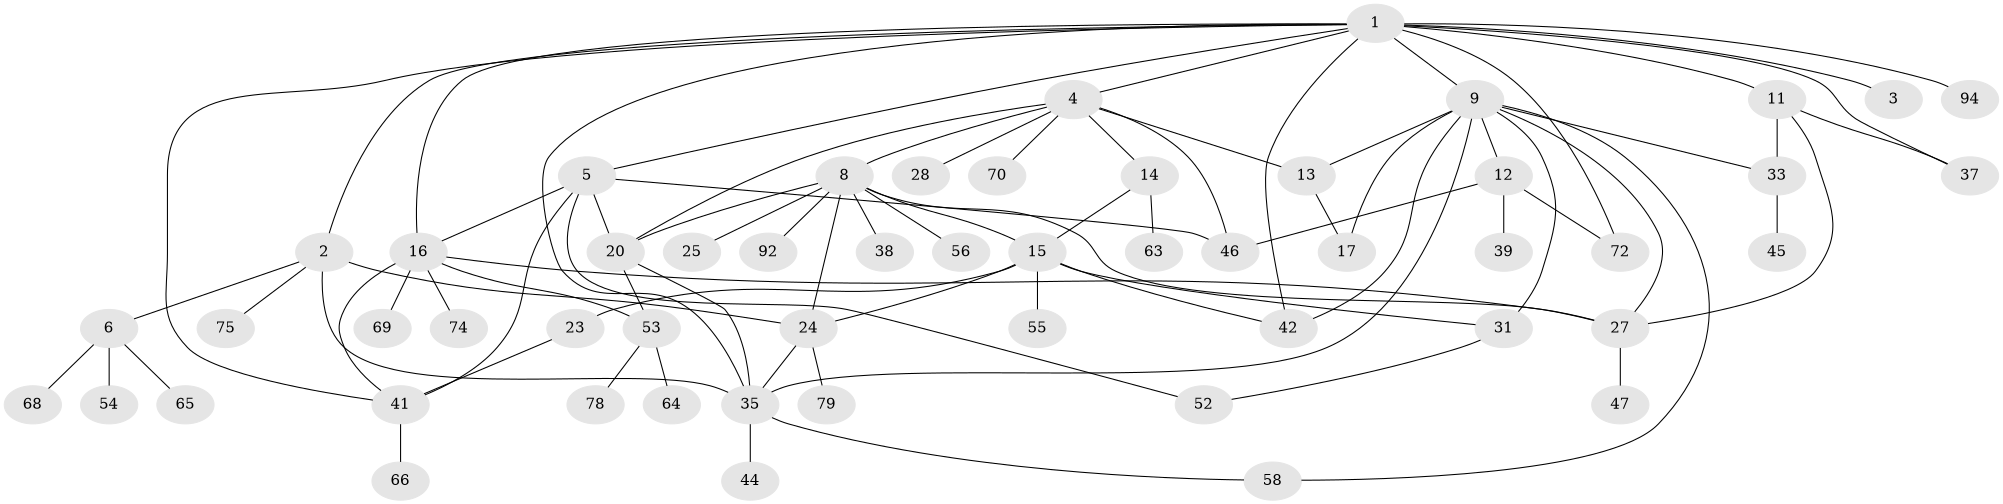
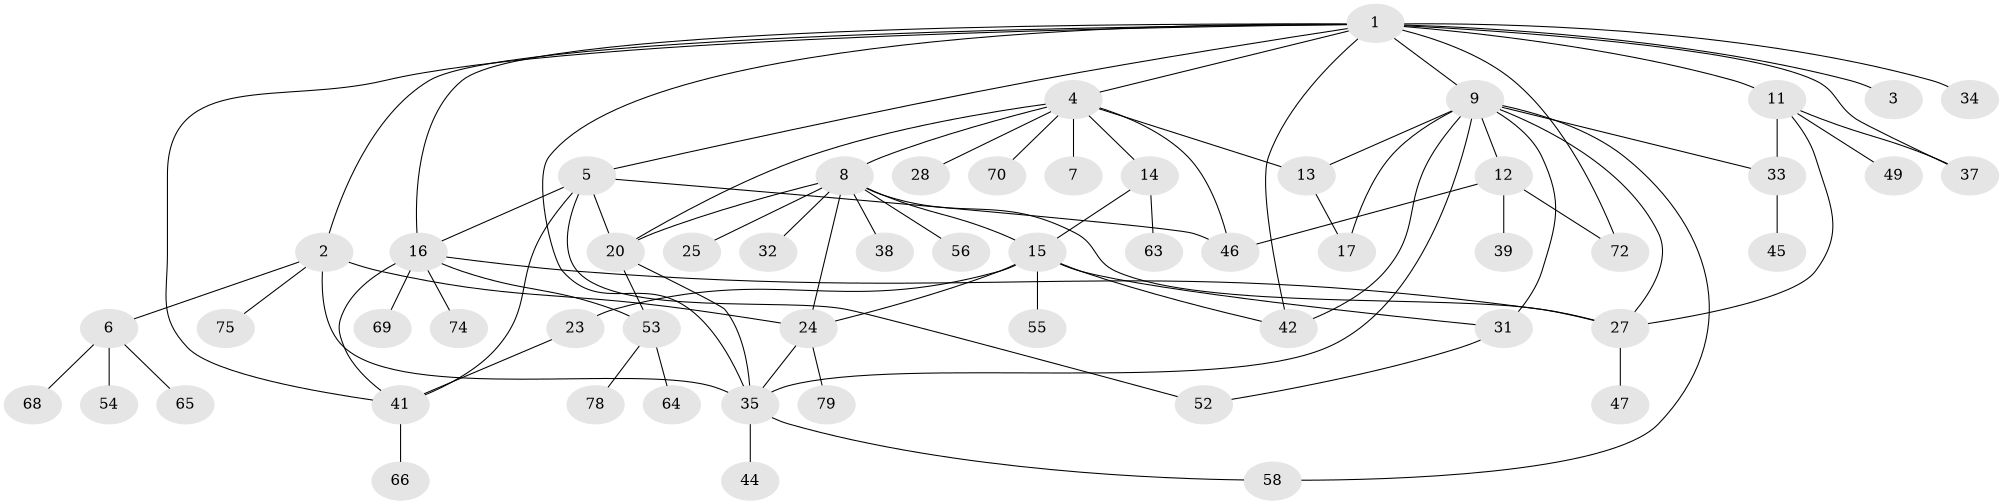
node "94": label "94" -> "34"
node "7": added
node "49": added
node "92": label "92" -> "32"
